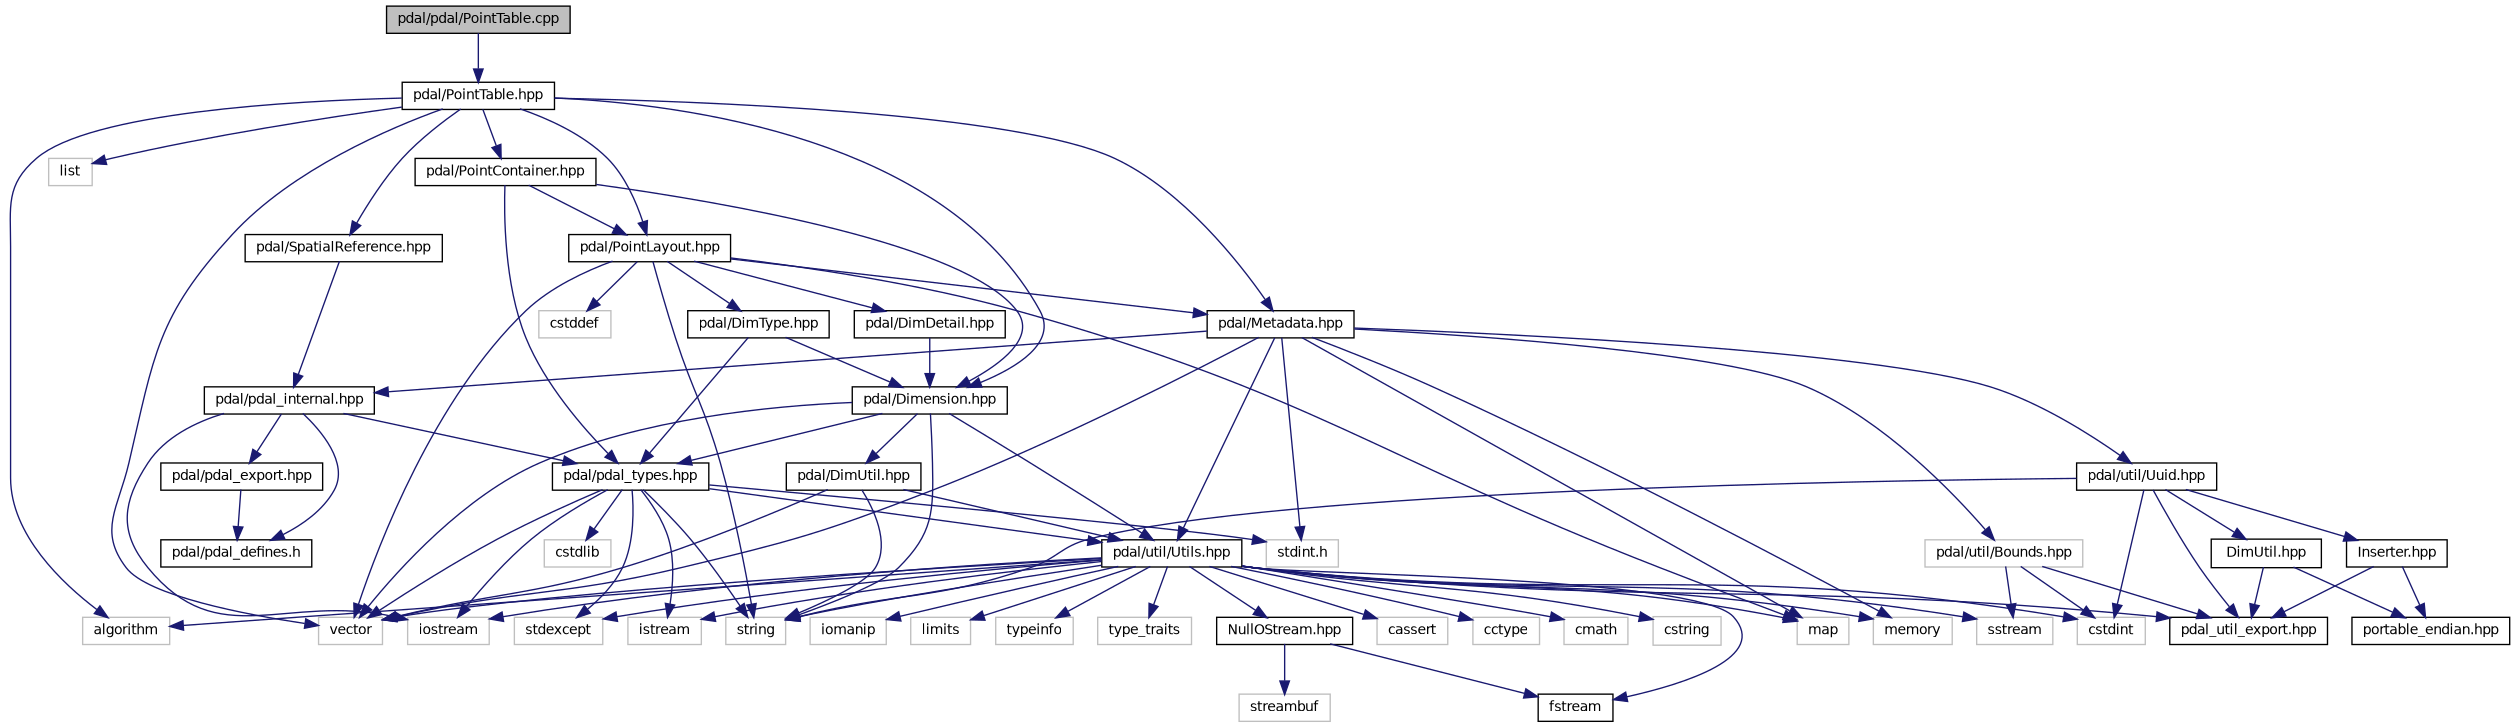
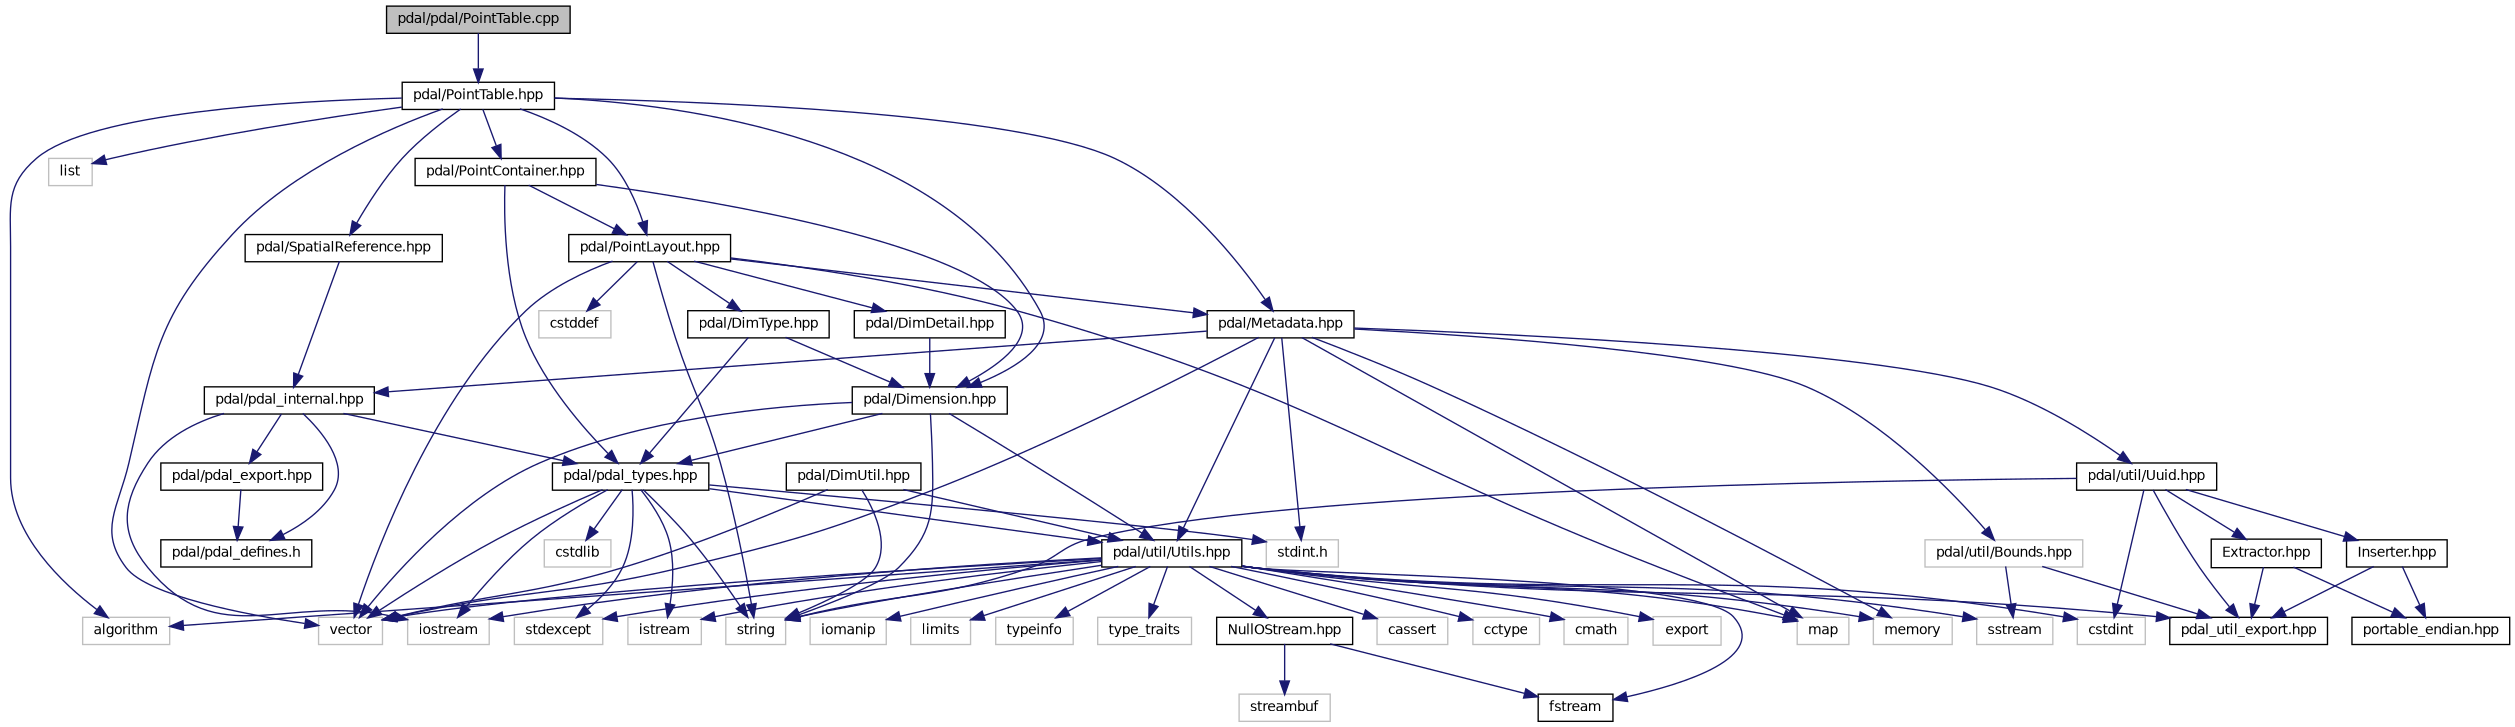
edge "pdal/Dimension.hpp" -> "pdal/DimUtil.hpp": removed
node "DimUtil.hpp": label "DimUtil.hpp" -> "Extractor.hpp"
edge "pdal/util/Bounds.hpp" -> "cstdint": removed
node "cstring": label "cstring" -> "export"
